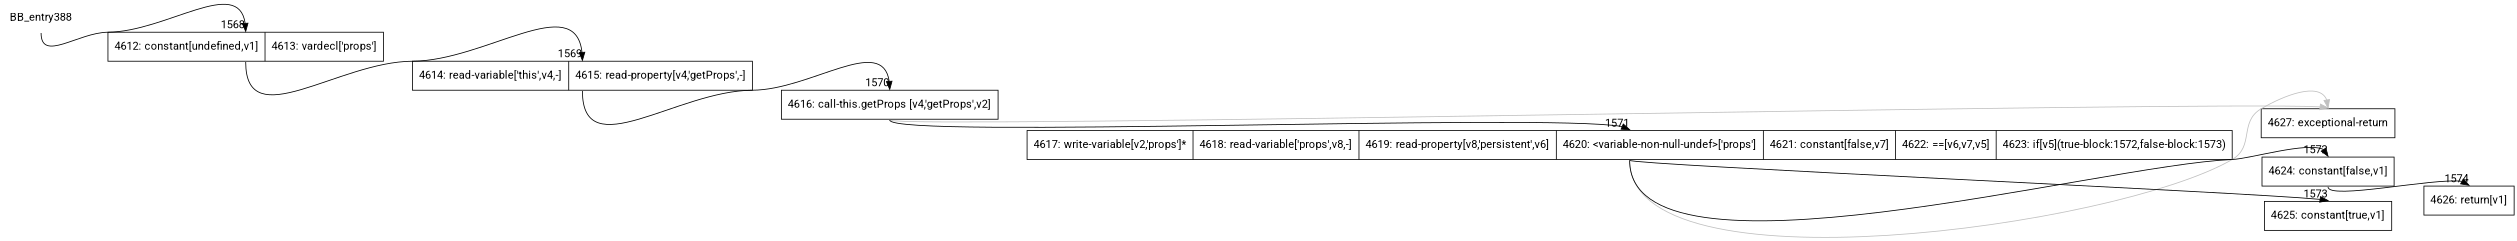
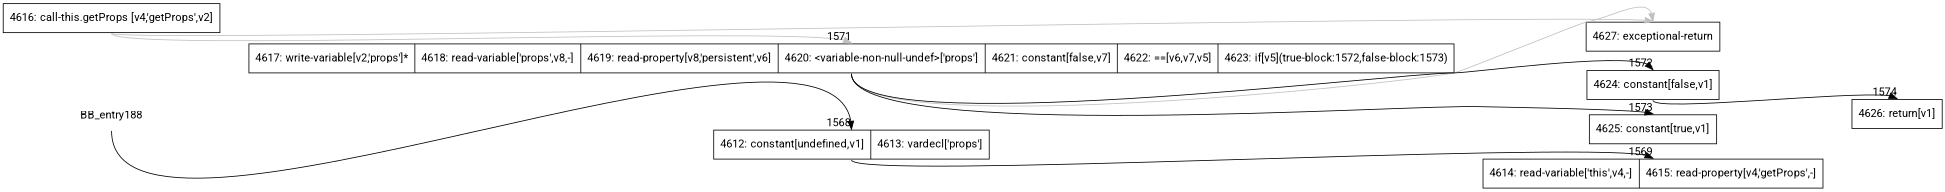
node "BB_entry388": label "BB_entry388" -> "BB_entry188"
edge "4614: read-variable['this',v4,-]" -> "4616: call-this.getProps [v4,'getProps',v2]": removed
edge "4616: call-this.getProps [v4,'getProps',v2]" -> "4617: write-variable[v2,'props']*": color black -> gray
